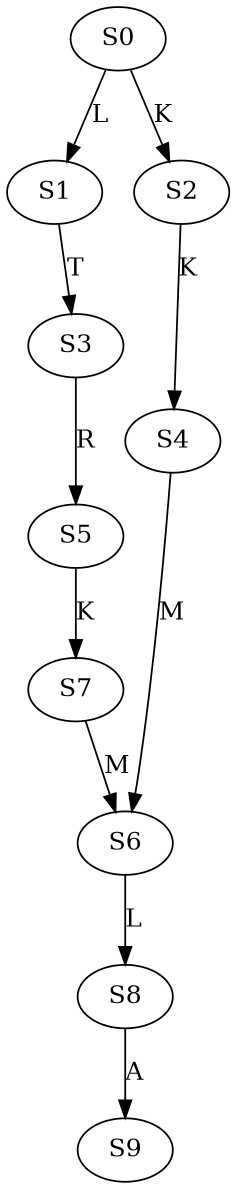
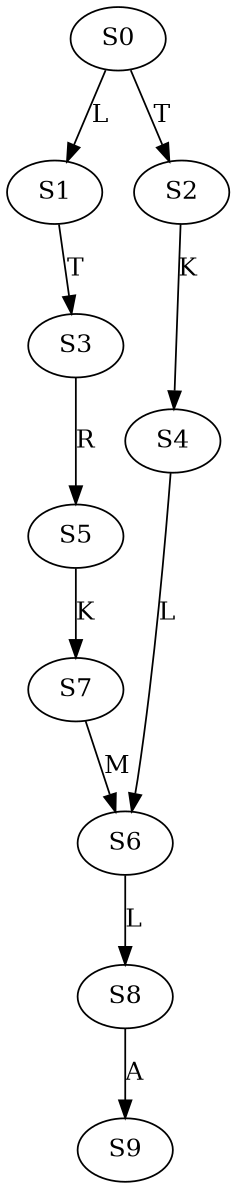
edge "S0" -> "S2": label "K" -> "T"
edge "S4" -> "S6": label "M" -> "L"
